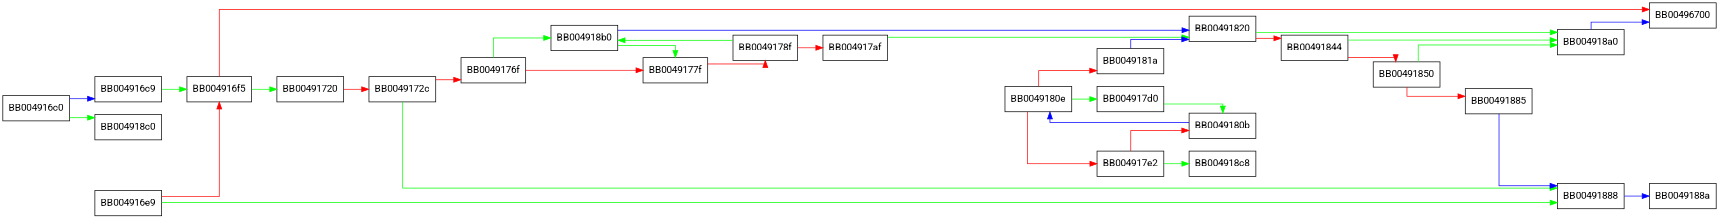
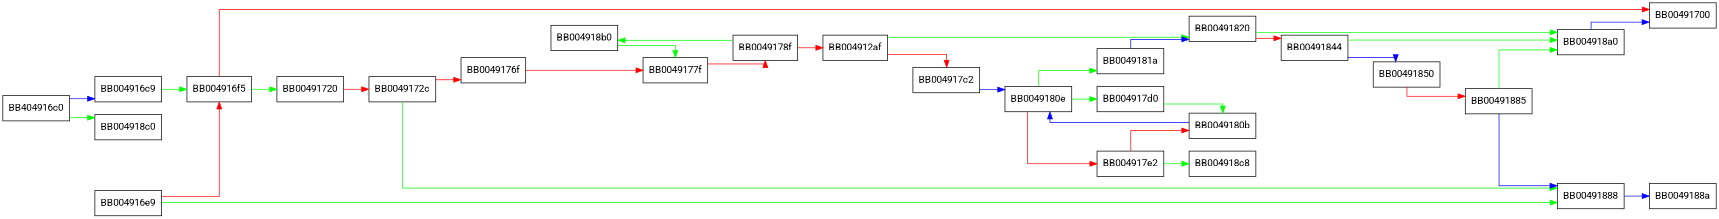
node "BB00496700": label "BB00496700" -> "BB00491700"
edge "BB004918b0" -> "BB00491820": removed
edge "BB0049176f" -> "BB004918b0": removed
edge "BB00491850" -> "BB004918a0": now "BB00491885" -> "BB004918a0"
node "BB004917af": label "BB004917af" -> "BB004912af"
edge "BB00491844" -> "BB00491850": color red -> blue
edge "BB0049180e" -> "BB0049181a": color red -> green
node "BB004917c2": added
node "BB004916c0": label "BB004916c0" -> "BB404916c0"
